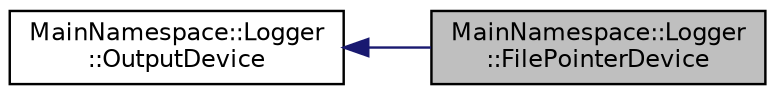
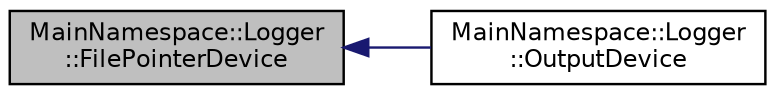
edge "MainNamespace::Logger ::FilePointerDevice" -> "MainNamespace::Logger ::OutputDevice": reversed
